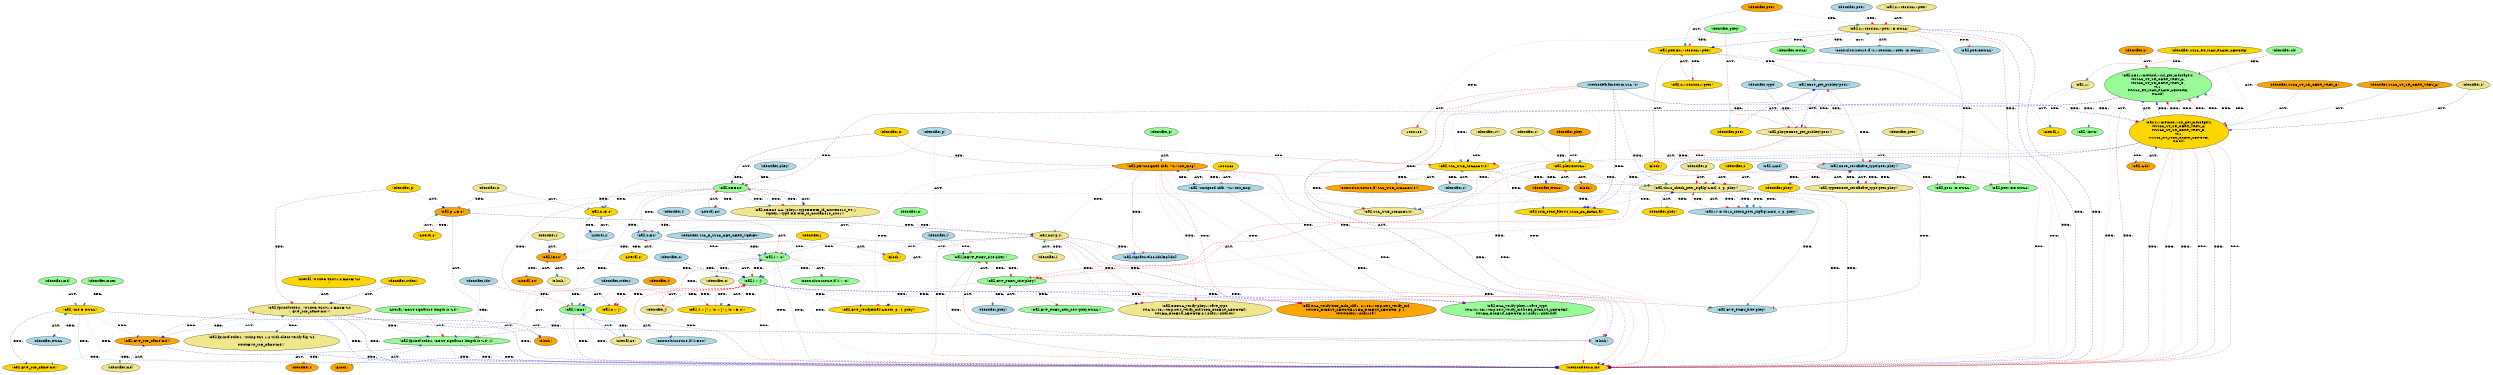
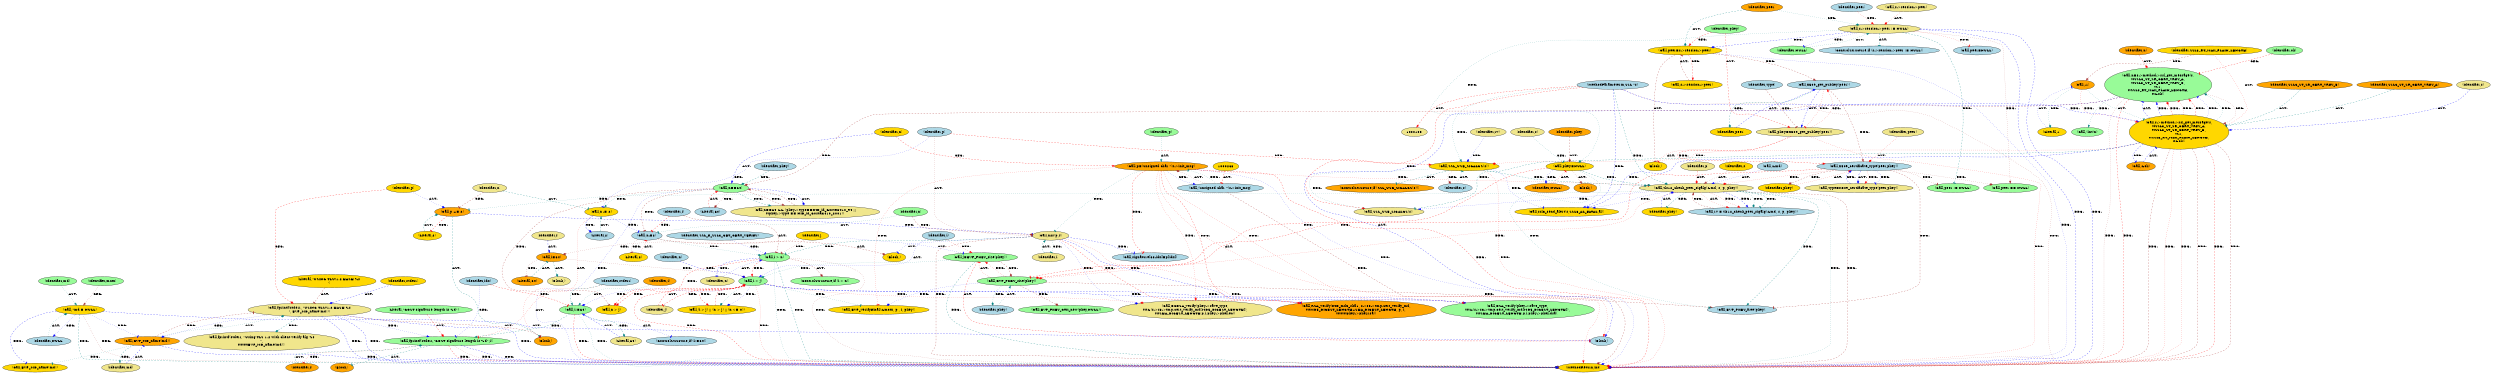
edge "(Call,s->session->peer != NULL)" -> "(Call,peer == NULL)": style dashed -> dotted
node "(Call,-1)": fillcolor khaki -> orange
edge "(Call,i > j)" -> "(Call,EVP_VerifyFinal(&mctx, p , i, pkey))": color blue -> teal
